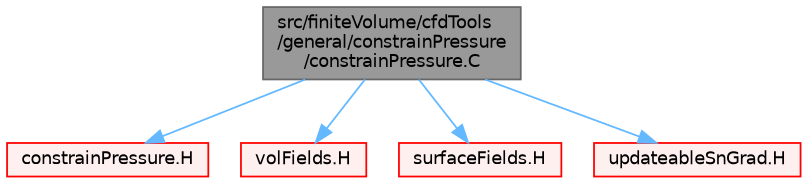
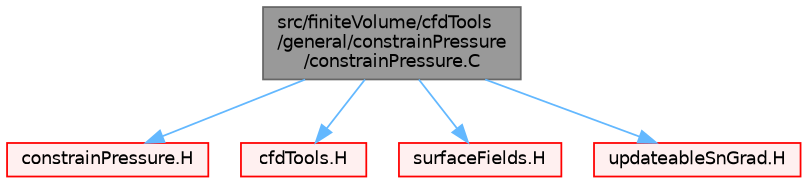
node "volFields.H": label "volFields.H" -> "cfdTools.H"
